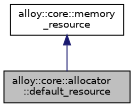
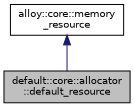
node "alloy::core::allocator ::default_resource": label "alloy::core::allocator ::default_resource" -> "default::core::allocator ::default_resource"
